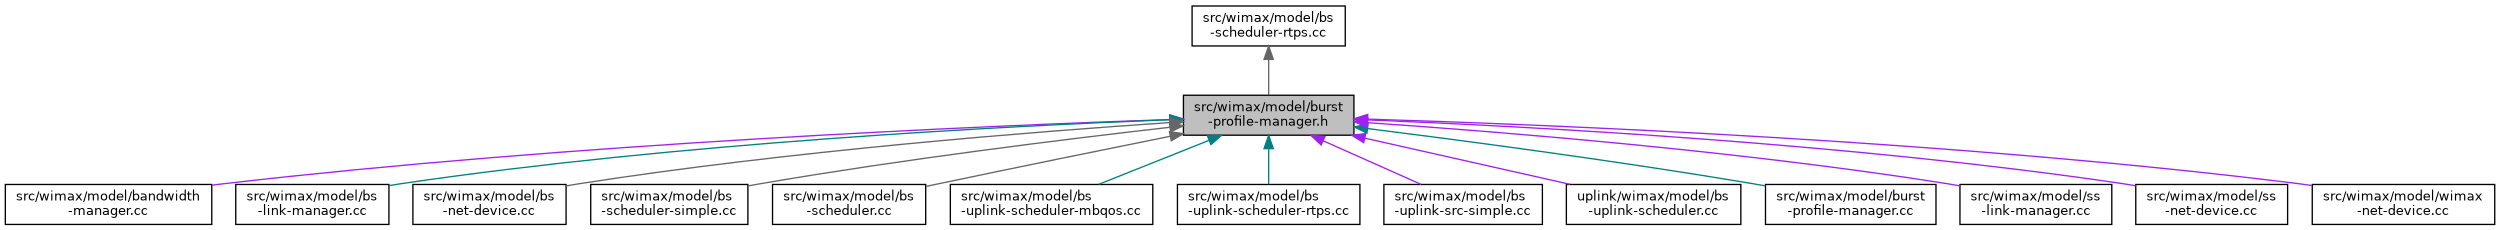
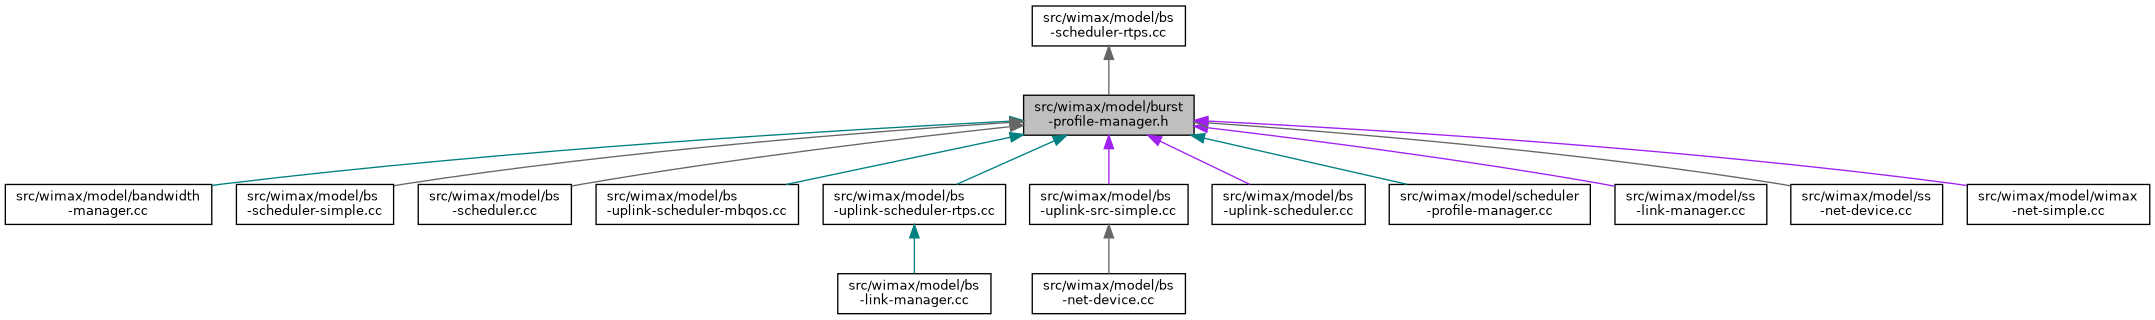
edge "src/wimax/model/bandwidth -manager.cc" -> "src/wimax/model/burst -profile-manager.h": color purple -> teal
edge "src/wimax/model/bs -net-device.cc" -> "src/wimax/model/burst -profile-manager.h": now "src/wimax/model/bs -net-device.cc" -> "src/wimax/model/bs -uplink-src-simple.cc"
edge "src/wimax/model/ss -net-device.cc" -> "src/wimax/model/burst -profile-manager.h": color purple -> gray40
edge "src/wimax/model/bs -link-manager.cc" -> "src/wimax/model/burst -profile-manager.h": now "src/wimax/model/bs -link-manager.cc" -> "src/wimax/model/bs -uplink-scheduler-rtps.cc"
node "uplink/wimax/model/bs -uplink-scheduler.cc": label "uplink/wimax/model/bs -uplink-scheduler.cc" -> "src/wimax/model/bs -uplink-scheduler.cc"
node "src/wimax/model/burst -profile-manager.cc": label "src/wimax/model/burst -profile-manager.cc" -> "src/wimax/model/scheduler -profile-manager.cc"
node "src/wimax/model/wimax -net-device.cc": label "src/wimax/model/wimax -net-device.cc" -> "src/wimax/model/wimax -net-simple.cc"
